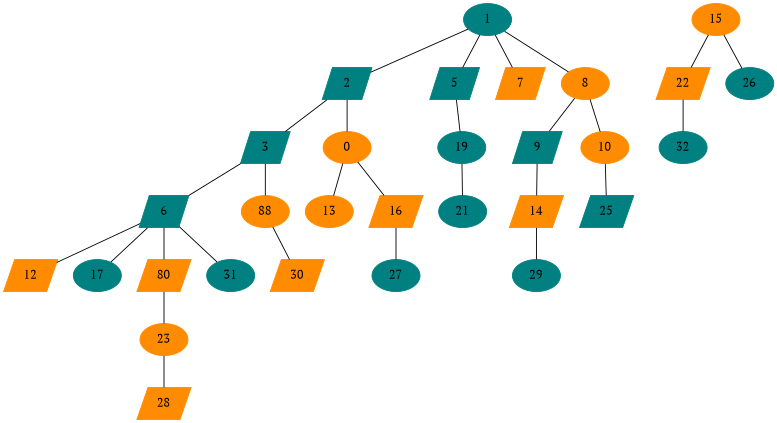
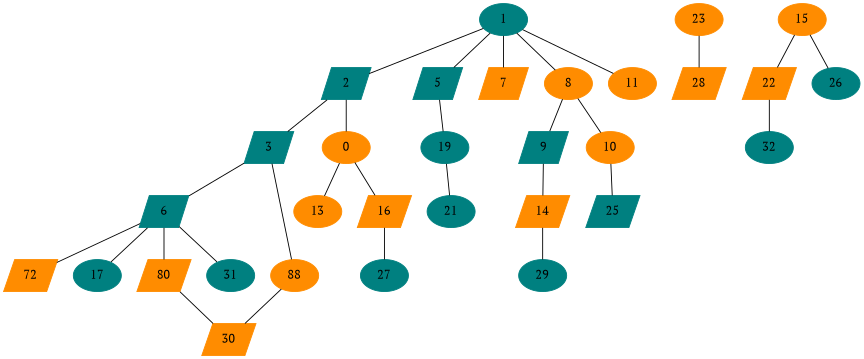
node "11": added
node "12": label "12" -> "72"
edge "80" -- "23": now "80" -- "30"
